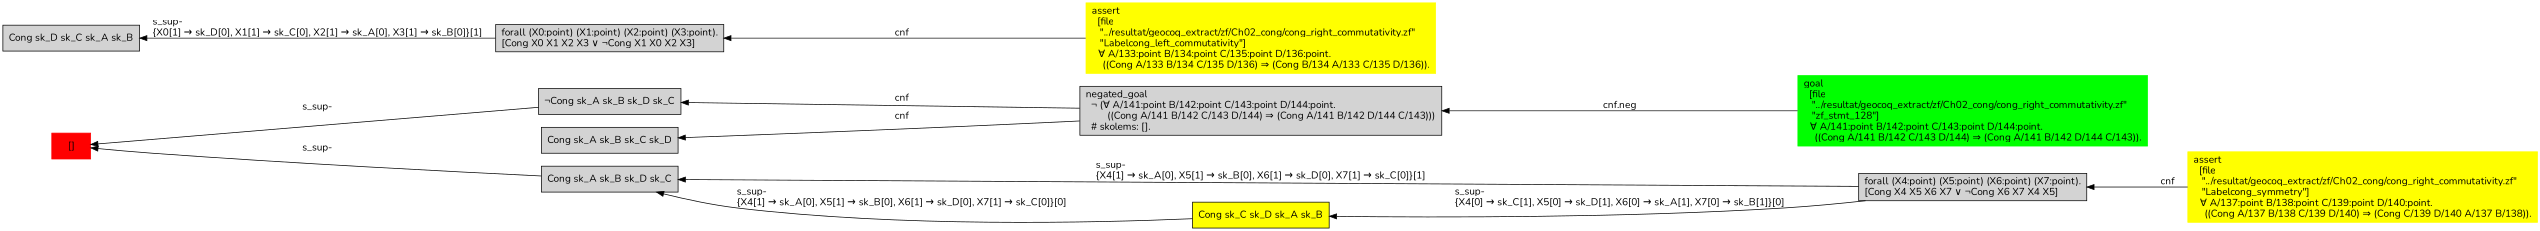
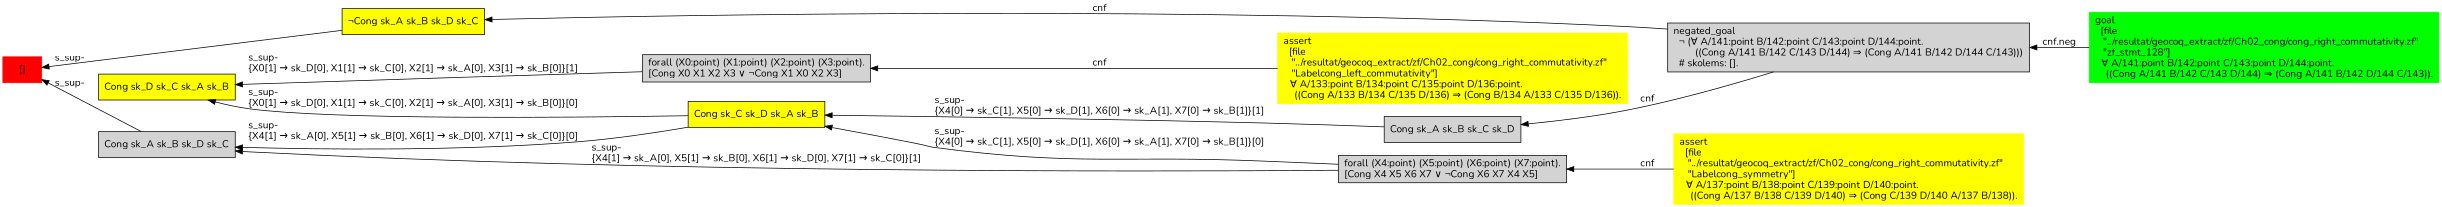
node "Cong sk_D sk_C sk_A sk_B": fillcolor lightgrey -> yellow
node "¬Cong sk_A sk_B sk_D sk_C": fillcolor lightgrey -> yellow
edge "Cong sk_C sk_D sk_A sk_B" -> "Cong sk_D sk_C sk_A sk_B": added, label "s_sup- {X0[1] → sk_D[0], X1[1] → sk_C[0], X2[1] → sk_A[0], X3[1] → sk_B[0]}[0]"
edge "Cong sk_A sk_B sk_C sk_D" -> "Cong sk_C sk_D sk_A sk_B": added, label "s_sup- {X4[0] → sk_C[1], X5[0] → sk_D[1], X6[0] → sk_A[1], X7[0] → sk_B[1]}[1]"
